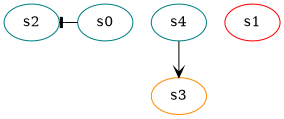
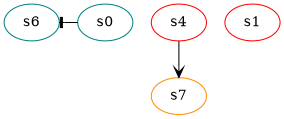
node "s2": label "s2" -> "s6"
node "s4": color teal -> red
node "s3": label "s3" -> "s7"
